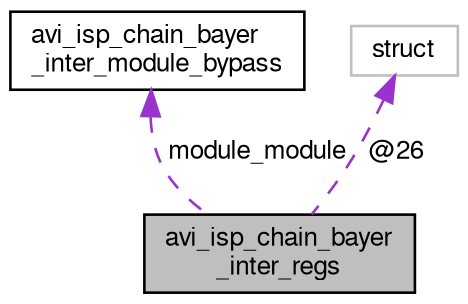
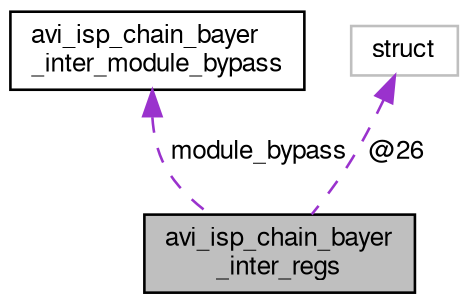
edge "avi_isp_chain_bayer _inter_regs" -> "avi_isp_chain_bayer _inter_module_bypass": label " module_module" -> " module_bypass"
